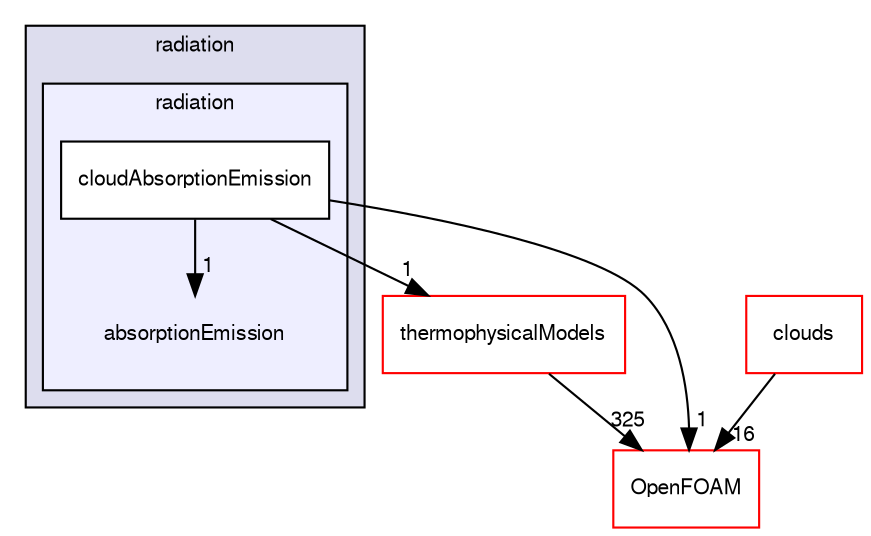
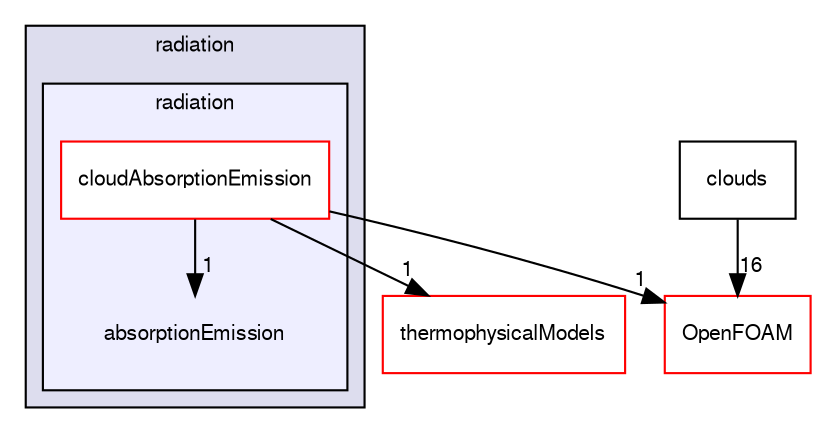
node "cloudAbsorptionEmission": color black -> red
node "clouds": color red -> black
edge "thermophysicalModels" -> "OpenFOAM": removed
